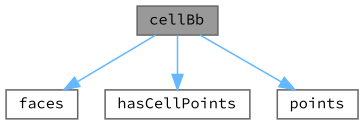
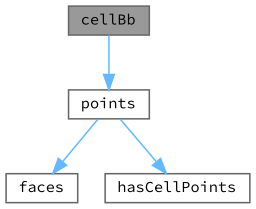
edge "cellBb" -> "hasCellPoints": now "points" -> "hasCellPoints"
edge "cellBb" -> "faces": now "points" -> "faces"
